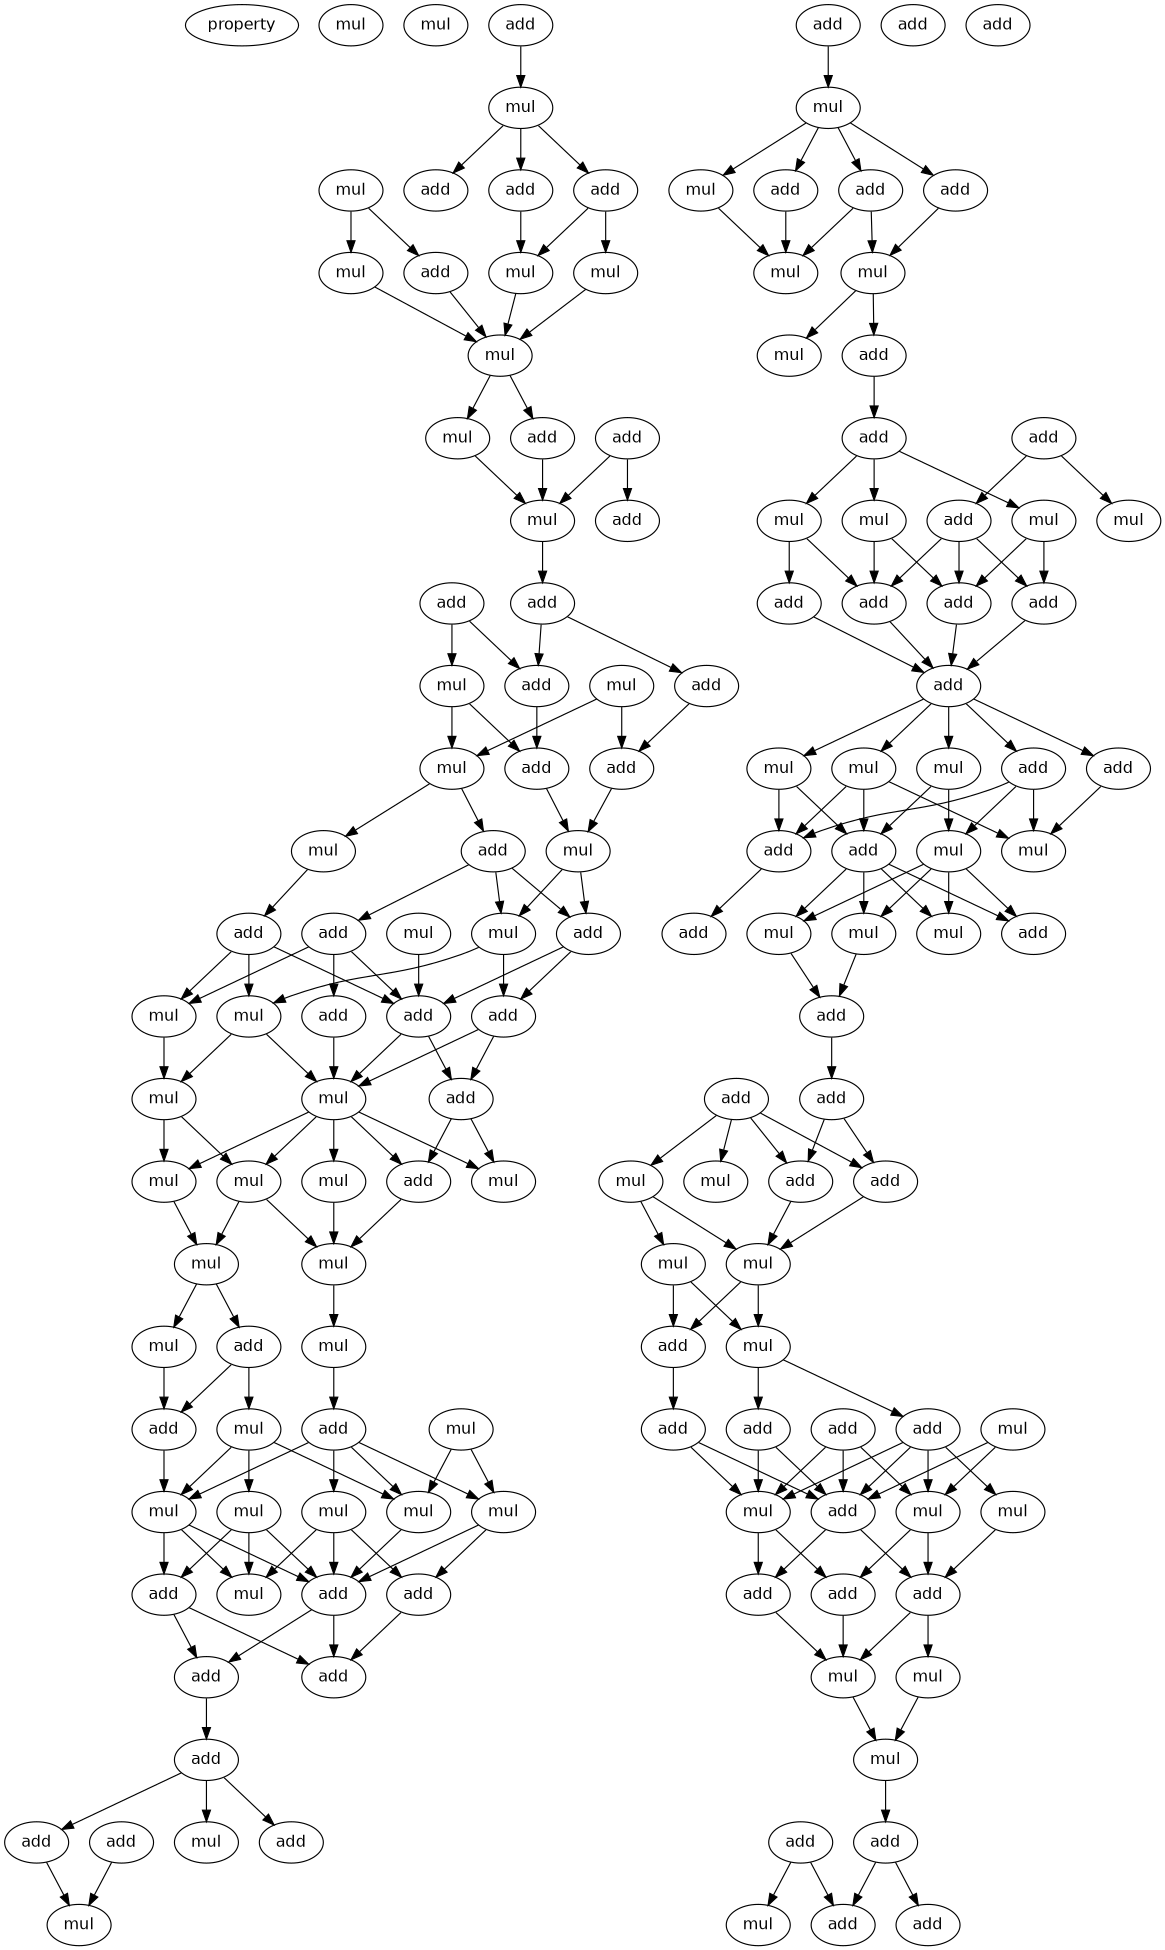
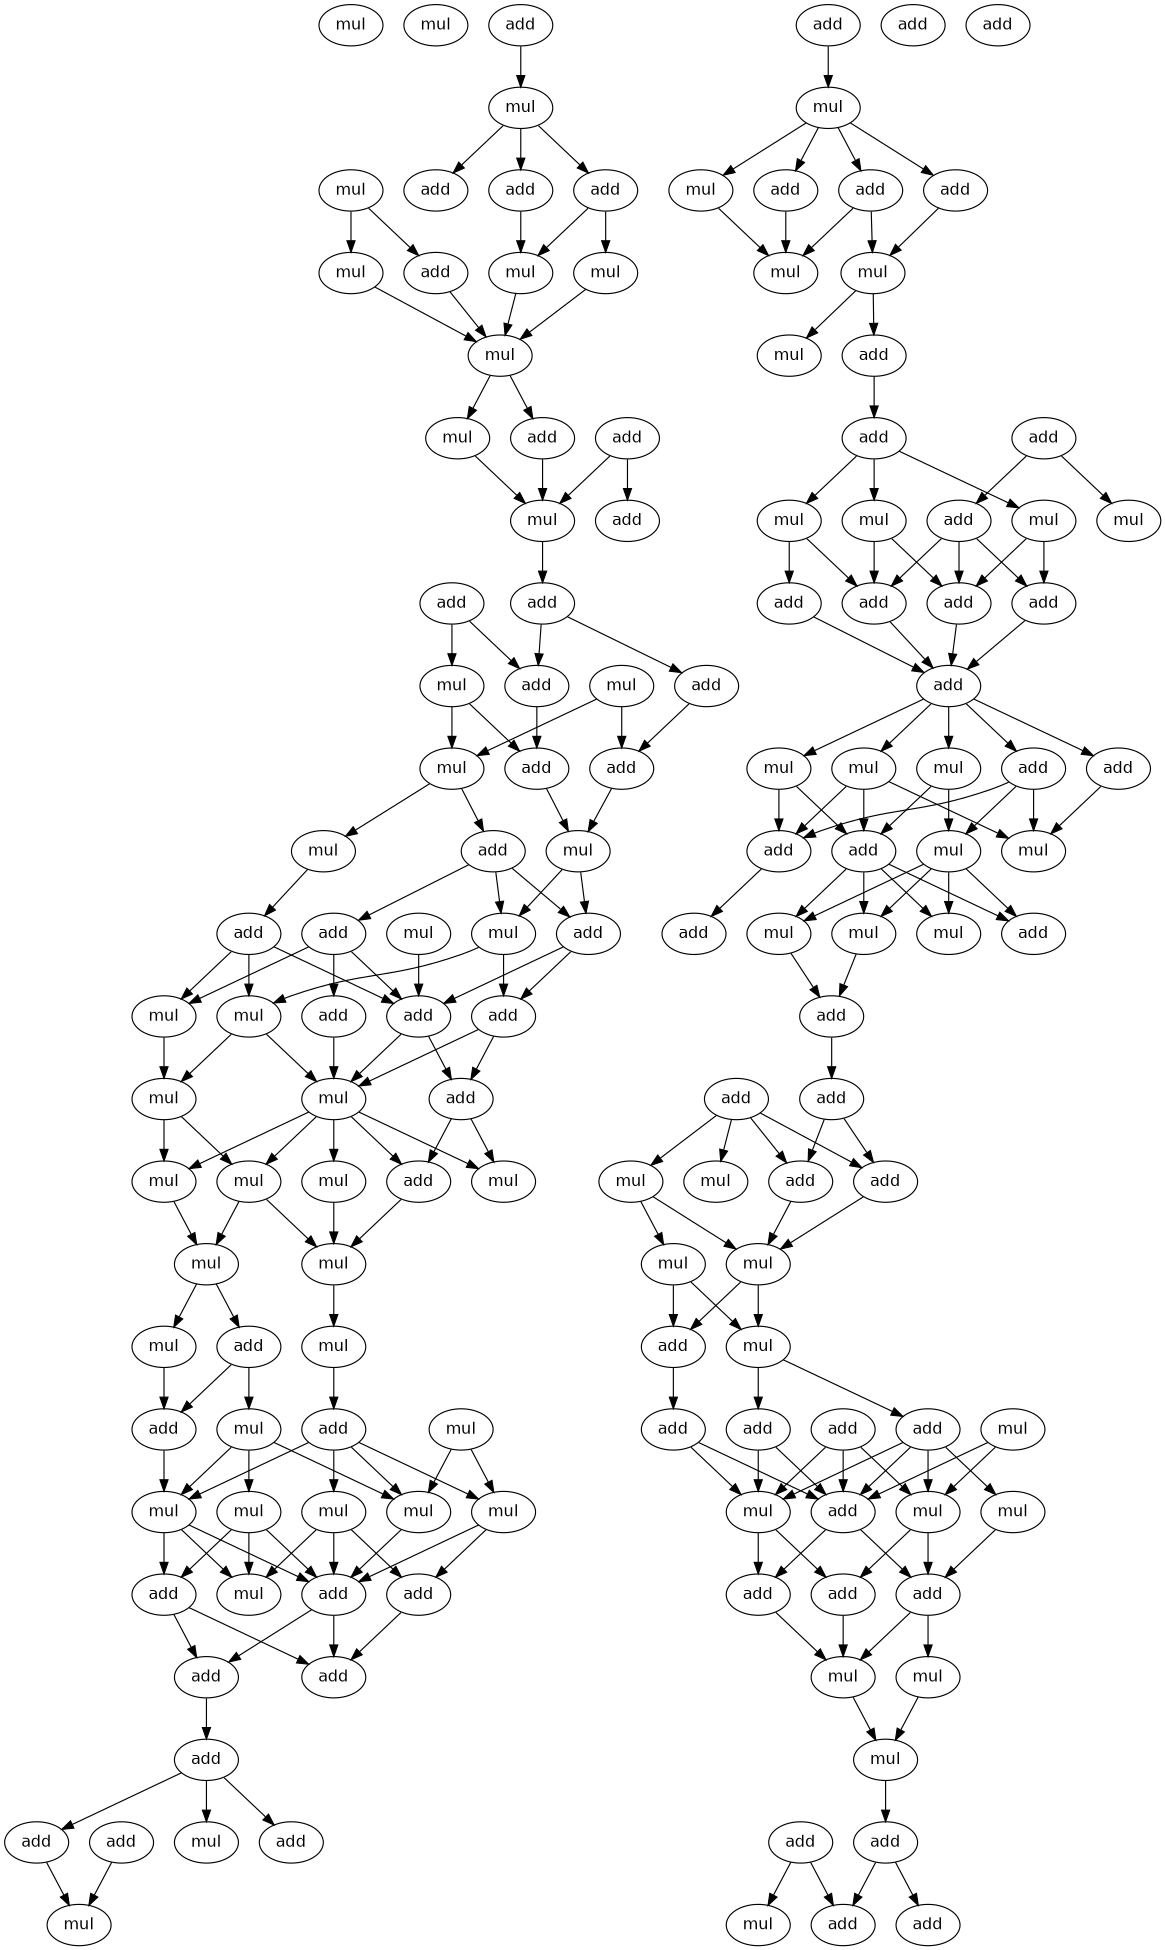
node "property": removed
